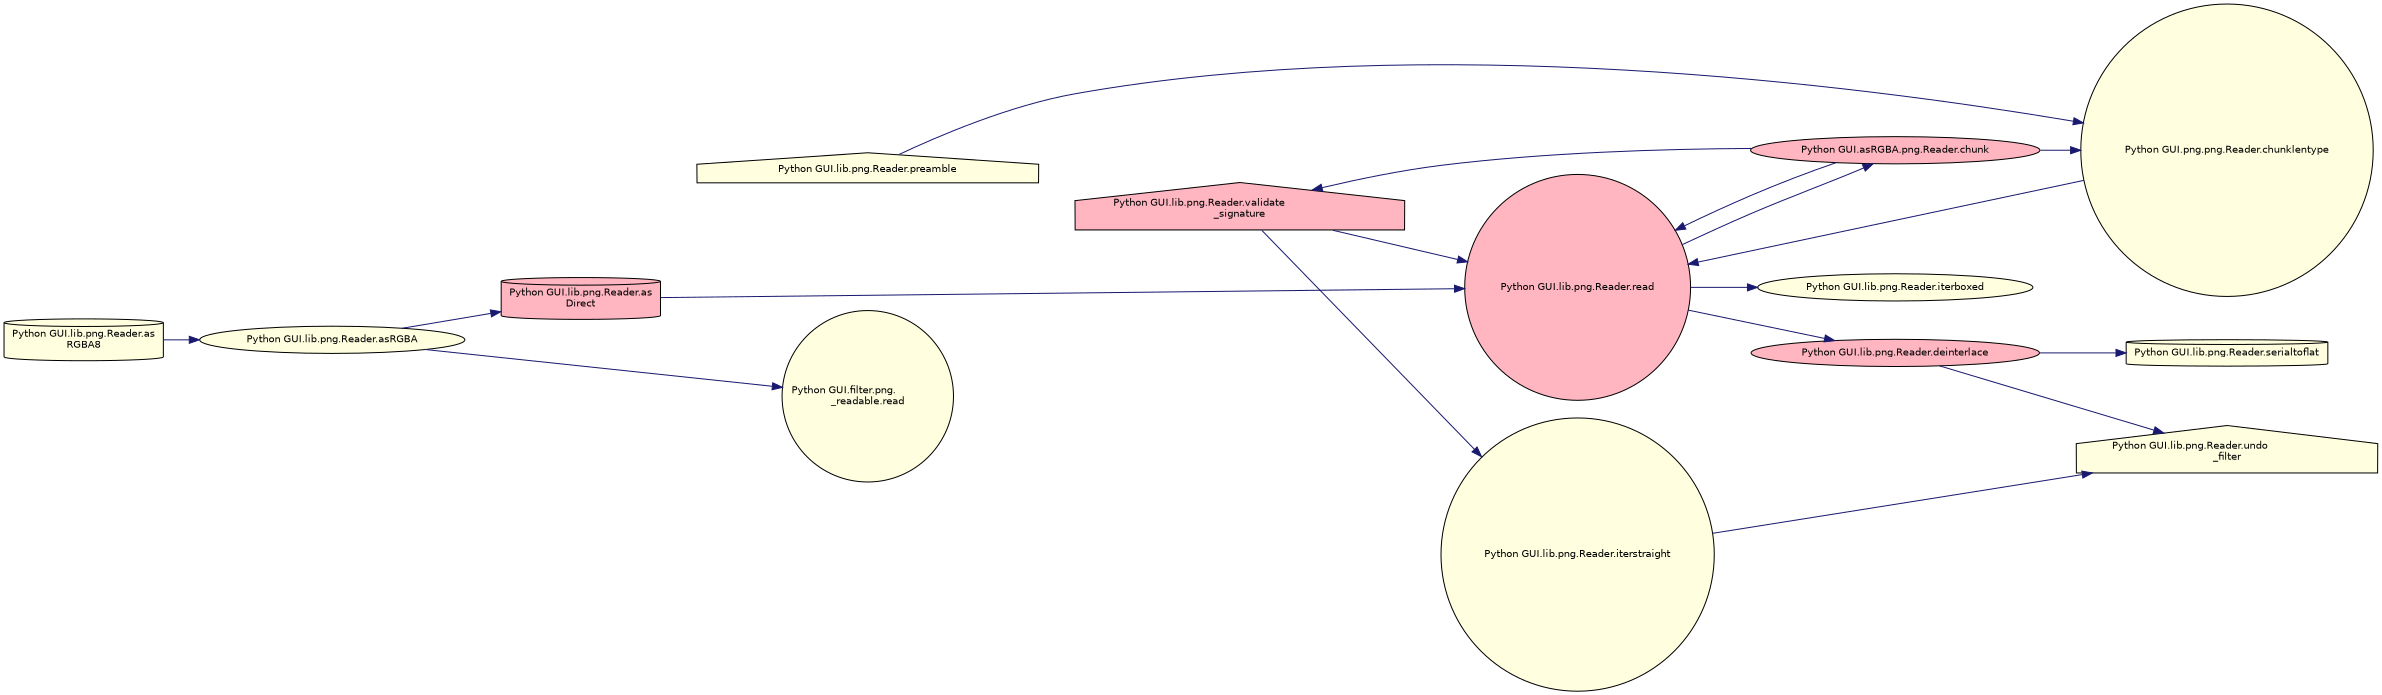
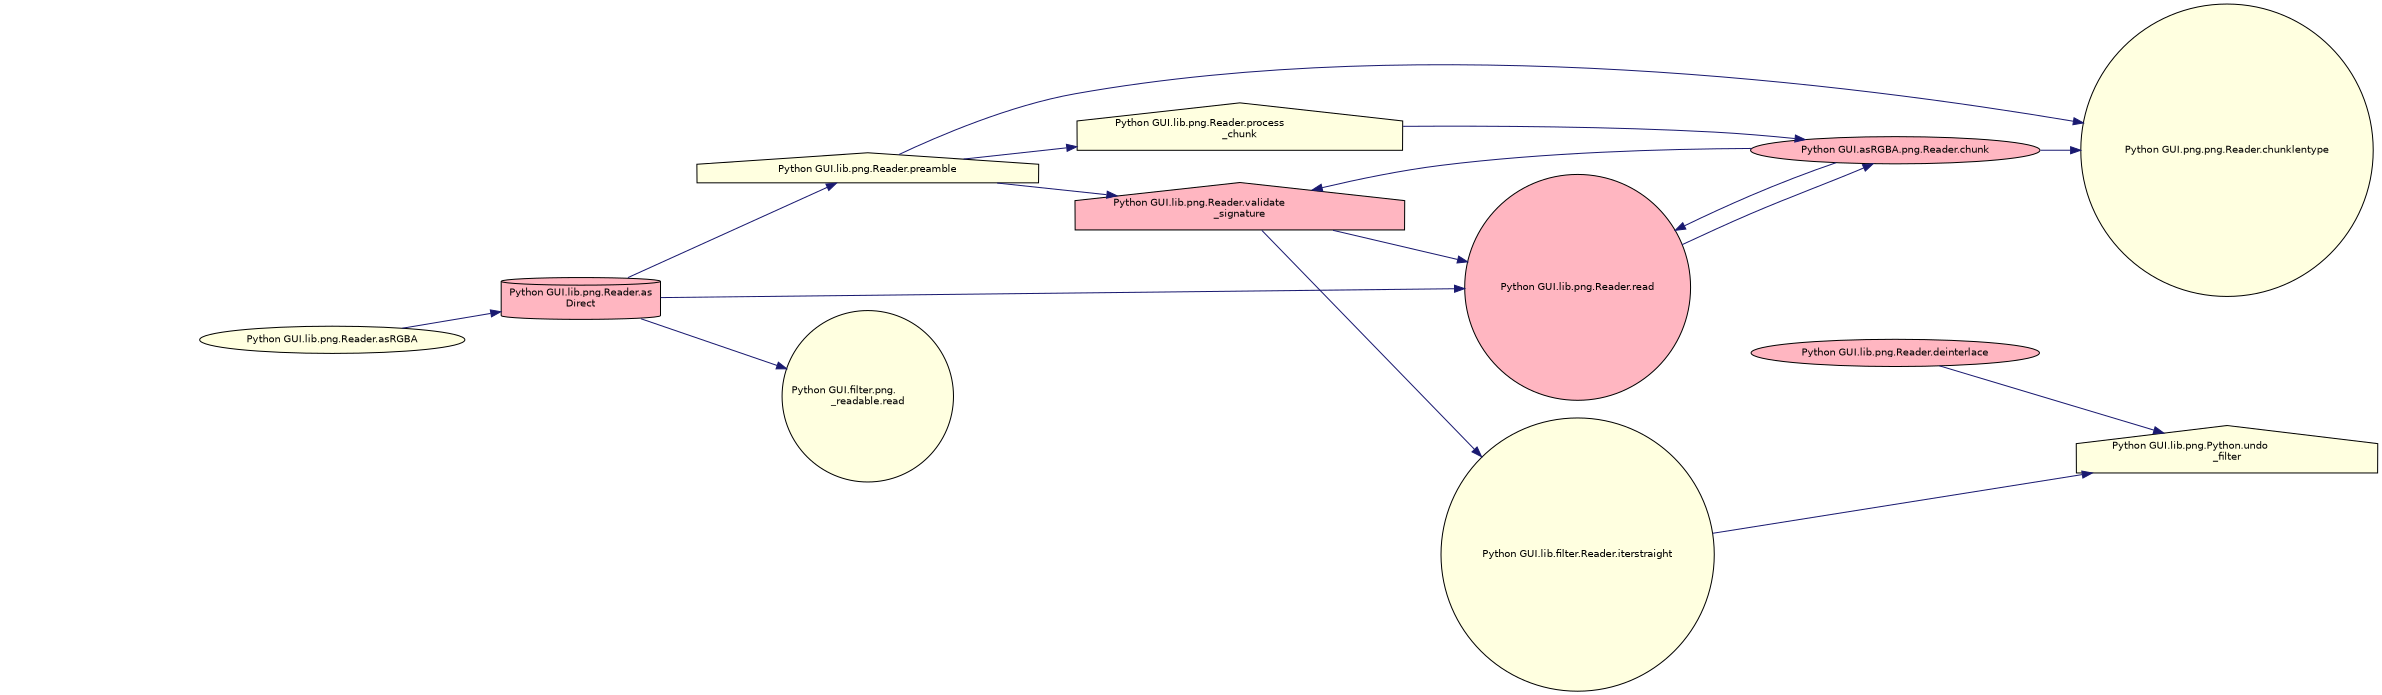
node "Python GUI.lib.png.Reader.process _chunk": added
edge "Python GUI.lib.png.Reader.preamble" -> "Python GUI.lib.png.Reader.validate _signature": added
edge "Python GUI.png.png.Reader.chunklentype" -> "Python GUI.lib.png.Reader.read": removed
edge "Python GUI.lib.png.Reader.as Direct" -> "Python GUI.lib.png.Reader.preamble": added
node "Python GUI.lib.png.Reader.iterboxed": removed
edge "Python GUI.lib.png.Reader.read" -> "Python GUI.lib.png.Reader.deinterlace": removed
node "Python GUI.lib.png.Reader.as RGBA8": removed
node "Python GUI.lib.png.Reader.serialtoflat": removed
edge "Python GUI.lib.png.Reader.asRGBA" -> "Python GUI.filter.png. _readable.read": now "Python GUI.lib.png.Reader.as Direct" -> "Python GUI.filter.png. _readable.read"
node "Python GUI.lib.png.Reader.undo _filter": label "Python GUI.lib.png.Reader.undo _filter" -> "Python GUI.lib.png.Python.undo _filter"
node "Python GUI.lib.png.Reader.iterstraight": label "Python GUI.lib.png.Reader.iterstraight" -> "Python GUI.lib.filter.Reader.iterstraight"
